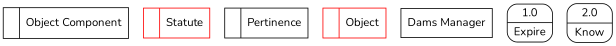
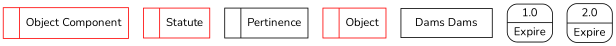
node "Object Component": color black -> red
node "Dams Manager": label "Dams Manager" -> "Dams Dams"
node "2.0": text "Know" -> "Expire"
